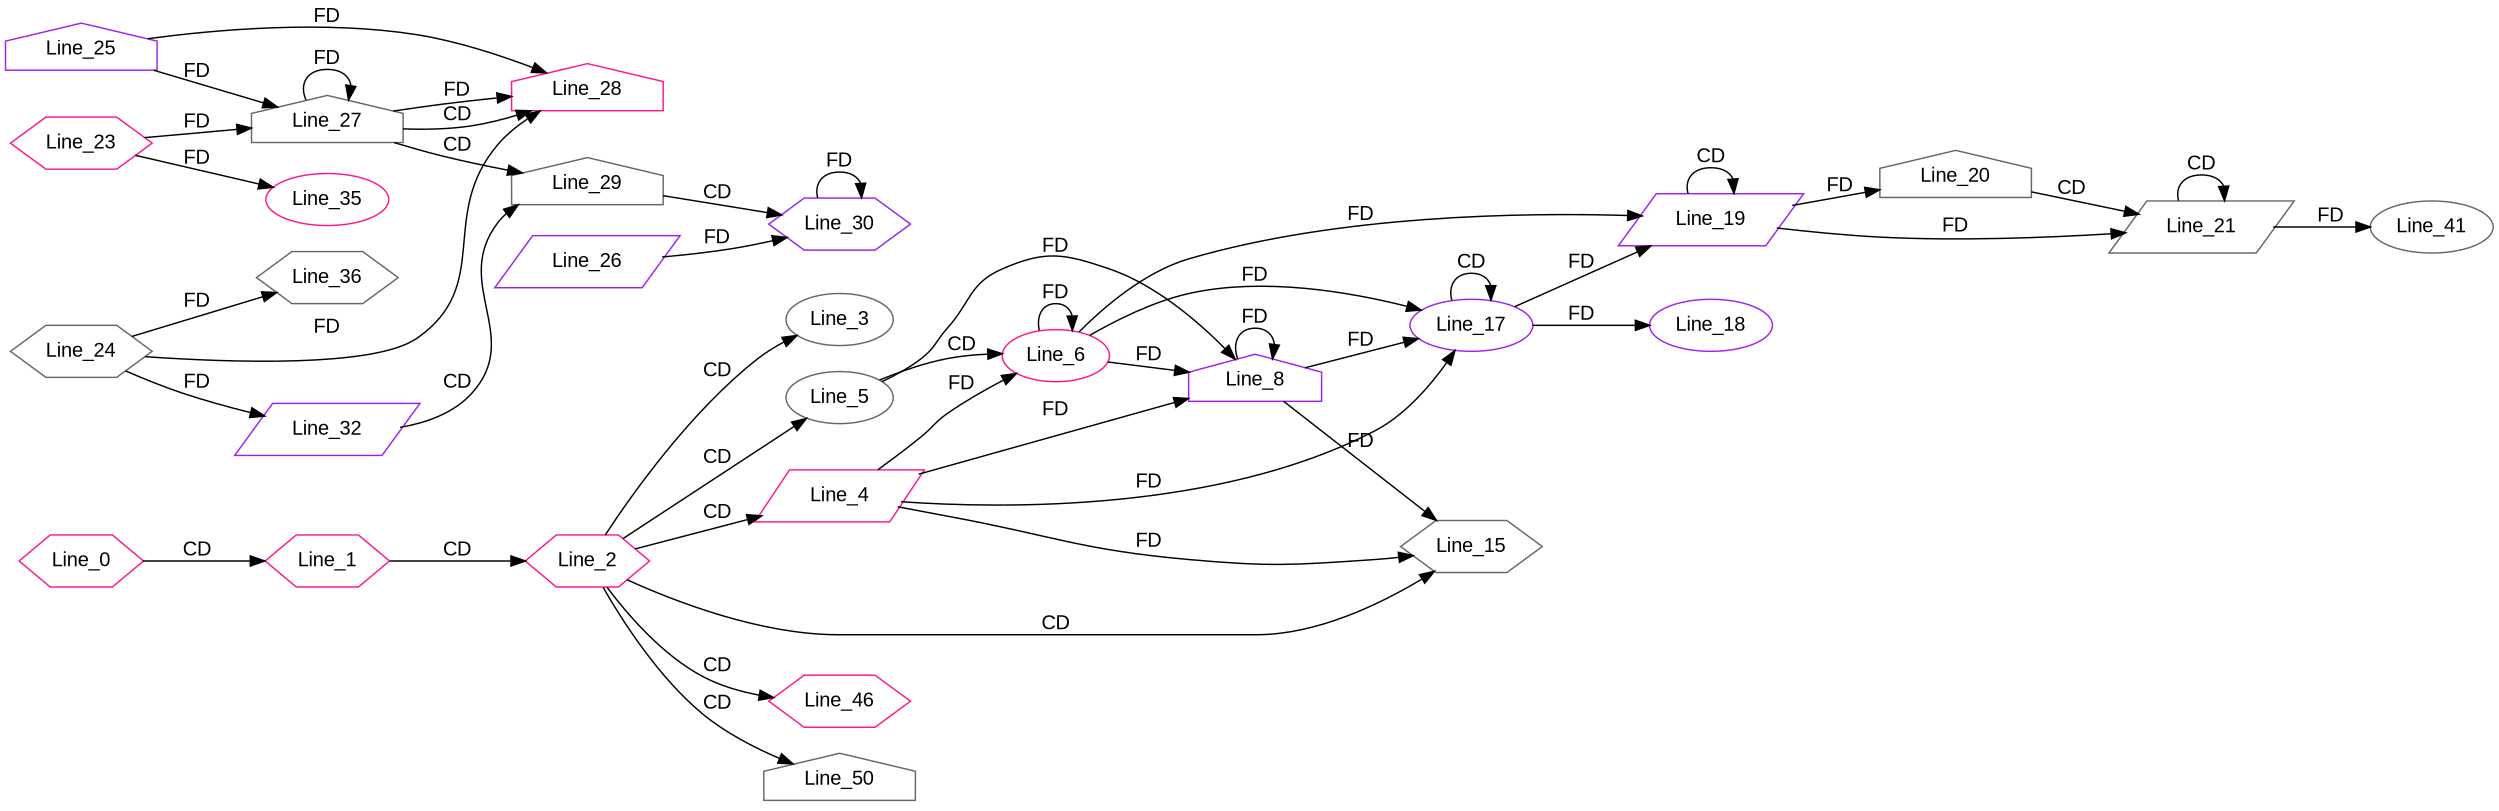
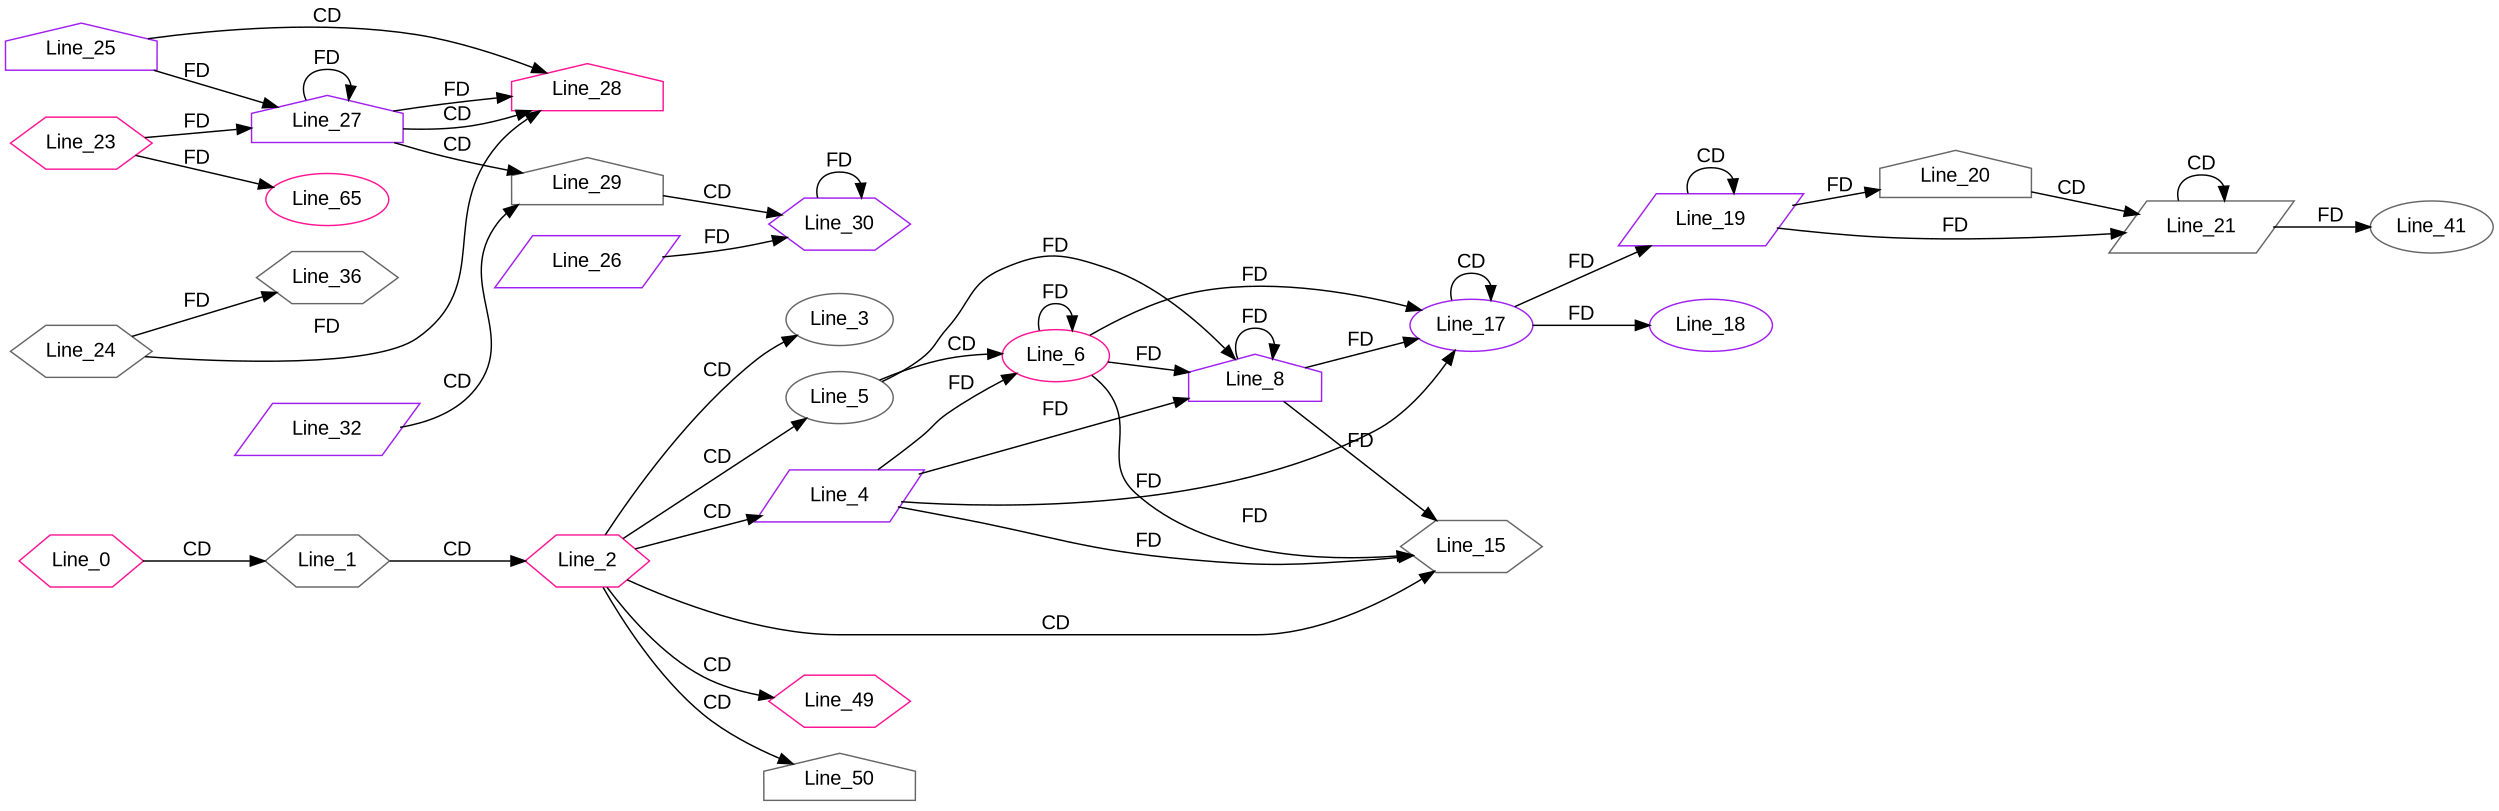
edge "Line_25" -> "Line_28": label "FD" -> "CD"
node "Line_27": color gray40 -> purple
node "Line_35": label "Line_35" -> "Line_65"
edge "Line_6" -> "Line_19": now "Line_6" -> "Line_15"
edge "Line_24" -> "Line_32": removed, label "FD"
node "Line_4": color deeppink -> purple
node "Line_1": color deeppink -> gray40
node "Line_46": label "Line_46" -> "Line_49"
